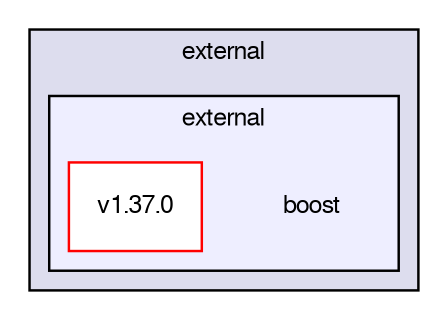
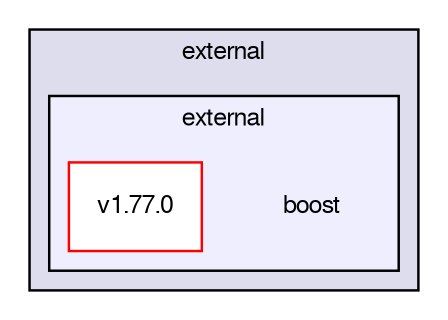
node "v1.37.0": label "v1.37.0" -> "v1.77.0"
